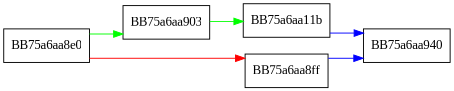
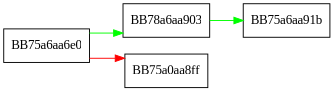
node "BB75a6aa11b": label "BB75a6aa11b" -> "BB75a6aa91b"
node "BB75a6aa903": label "BB75a6aa903" -> "BB78a6aa903"
node "BB75a6aa8e0": label "BB75a6aa8e0" -> "BB75a6aa6e0"
node "BB75a6aa940": removed
node "BB75a6aa8ff": label "BB75a6aa8ff" -> "BB75a0aa8ff"
